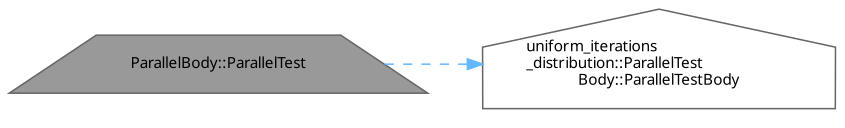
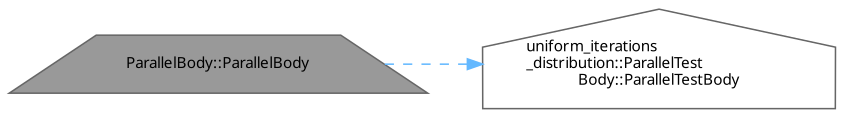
node "ParallelBody::ParallelTest": label "ParallelBody::ParallelTest" -> "ParallelBody::ParallelBody"
